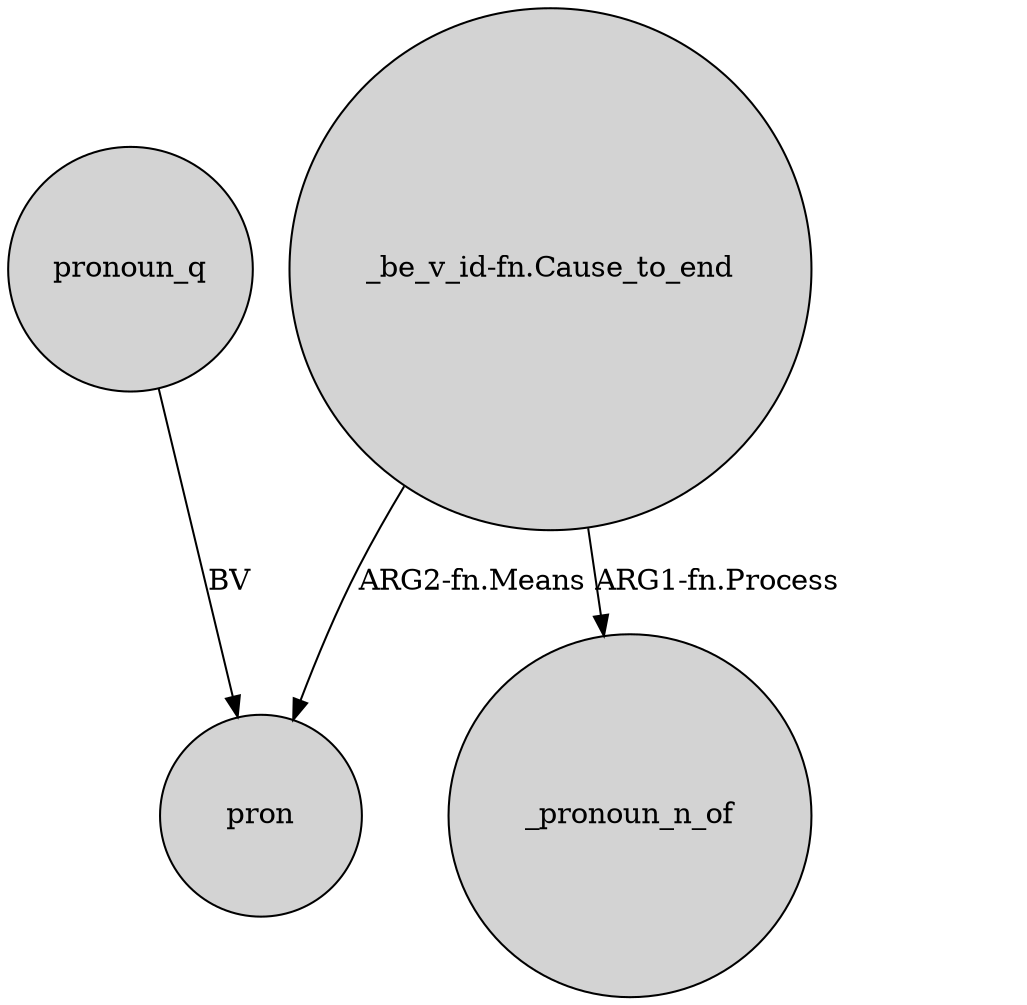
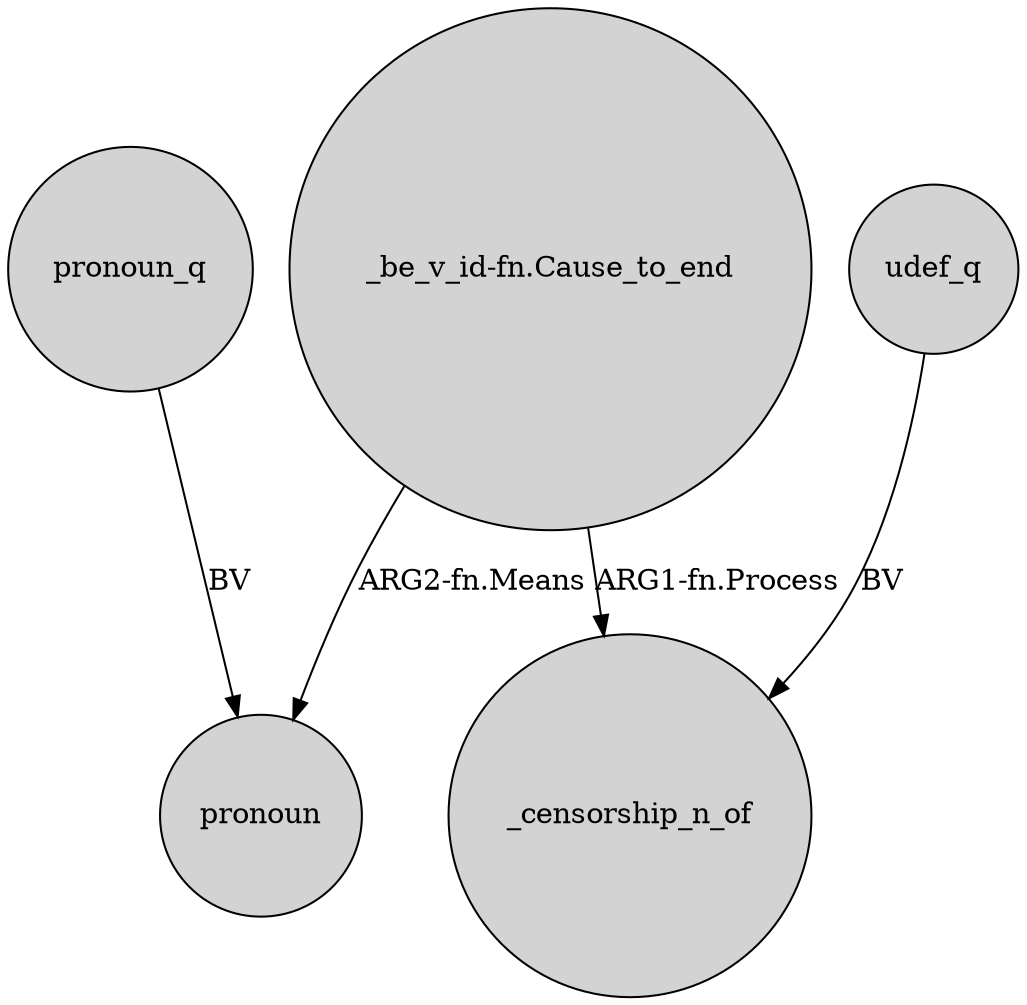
node "udef_q": added
node "pron": label "pron" -> "pronoun"
node "_pronoun_n_of": label "_pronoun_n_of" -> "_censorship_n_of"
